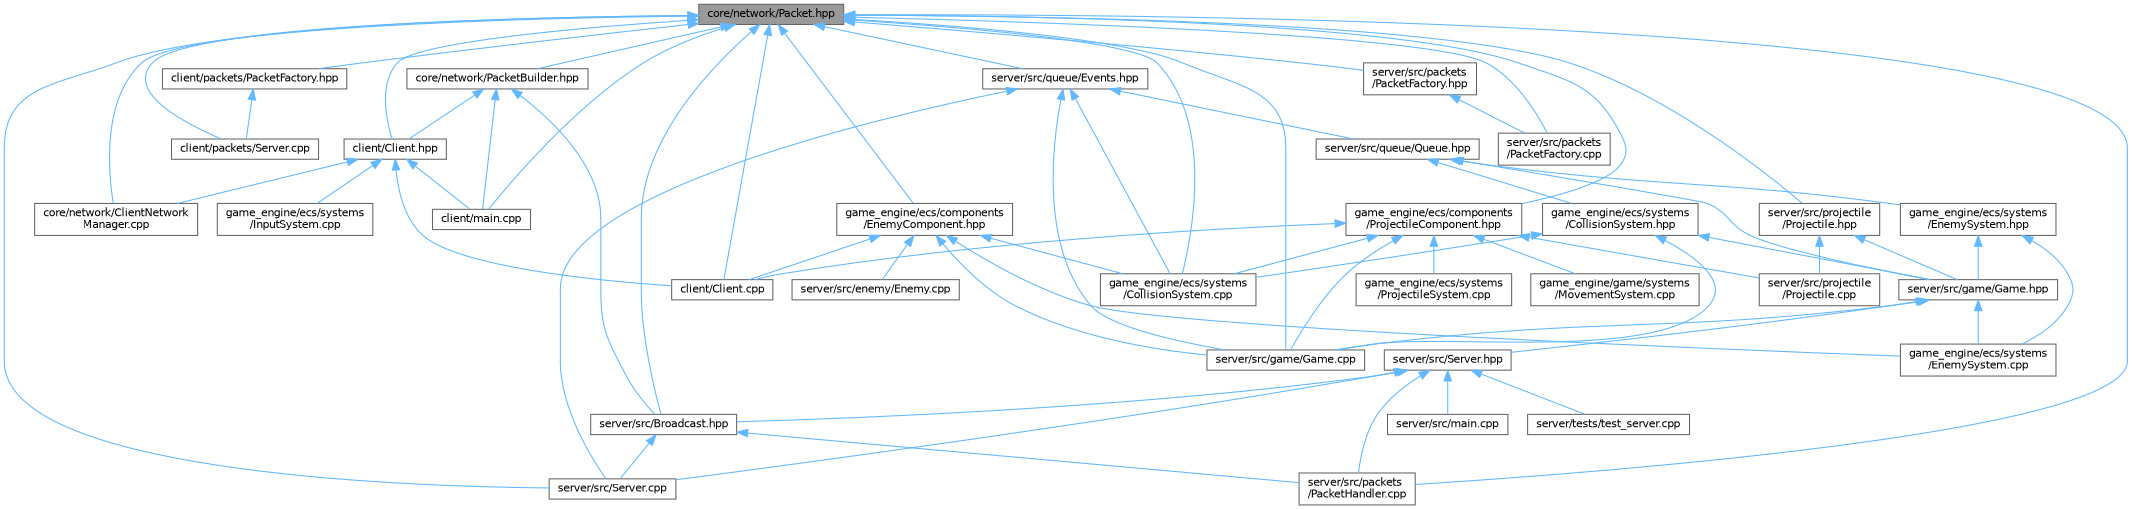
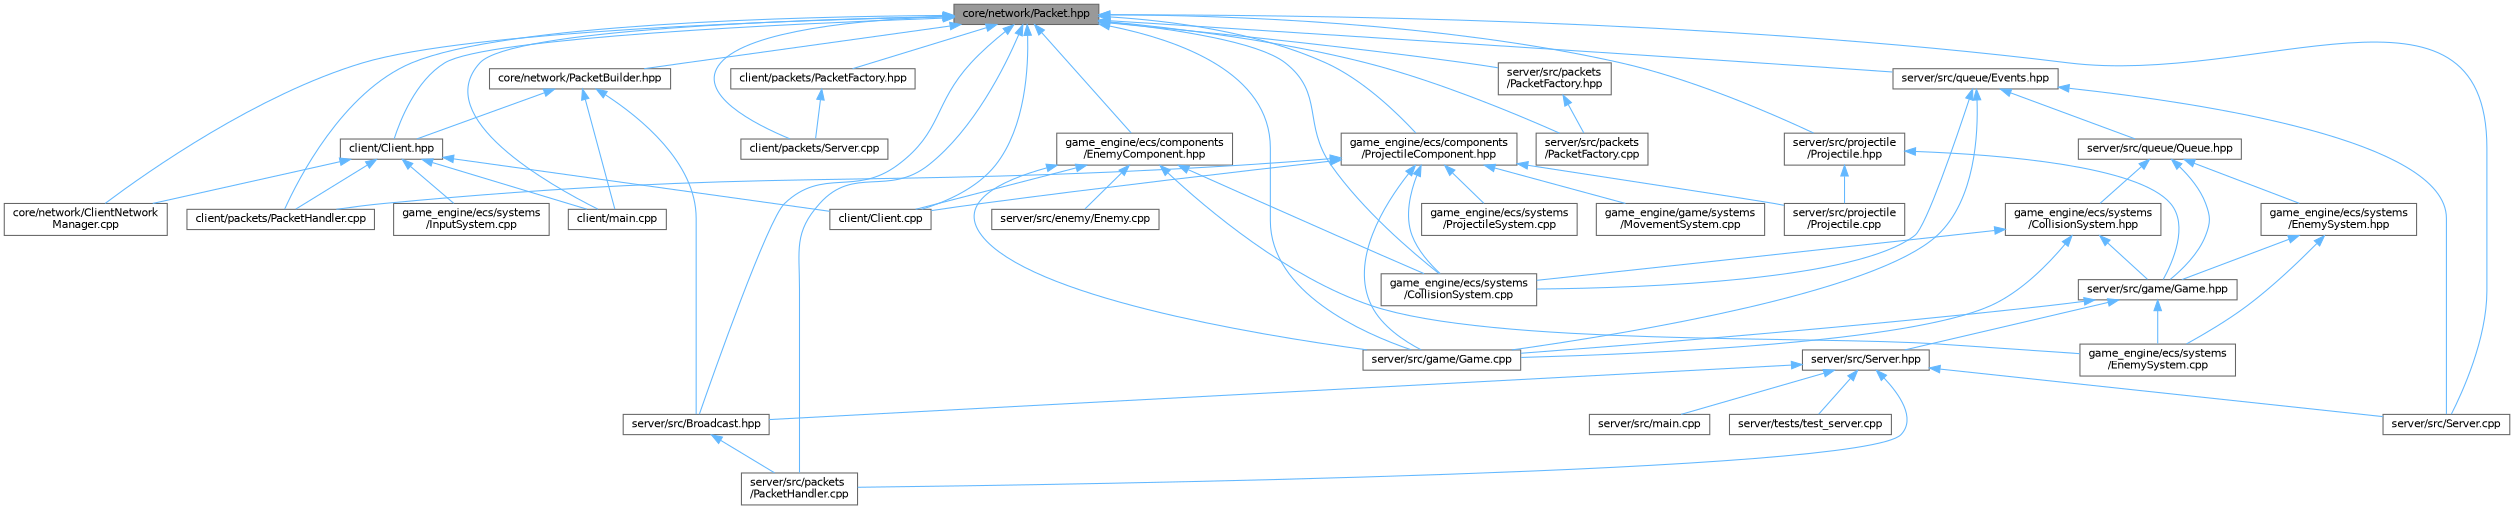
node "client/packets/PacketHandler.cpp": added
edge "server/src/Server.cpp" -> "server/src/Broadcast.hpp": removed
